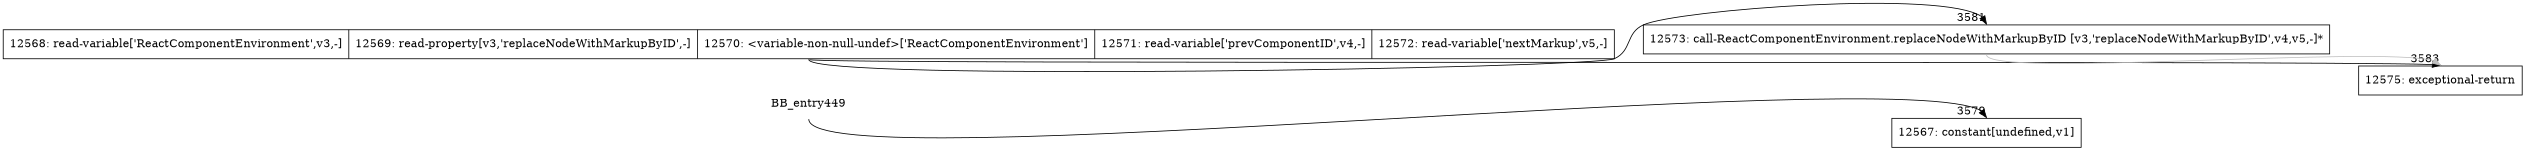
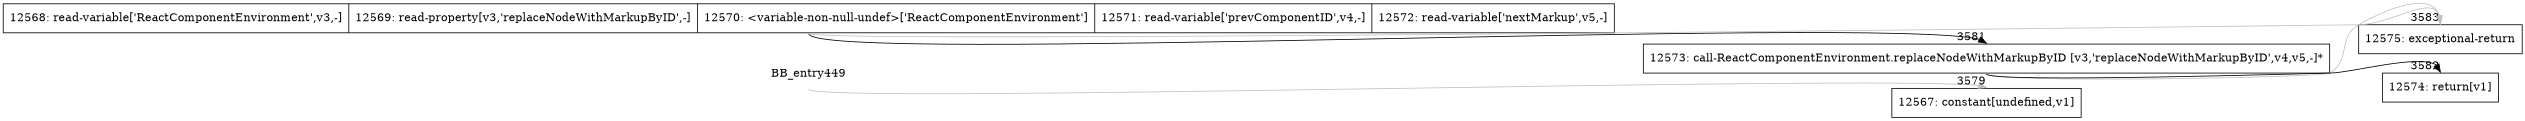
edge "12568: read-variable['ReactComponentEnvironment',v3,-]" -> "12575: exceptional-return": color black -> gray
node "12574: return[v1]": added
edge "BB_entry449" -> "12567: constant[undefined,v1]": color black -> gray
